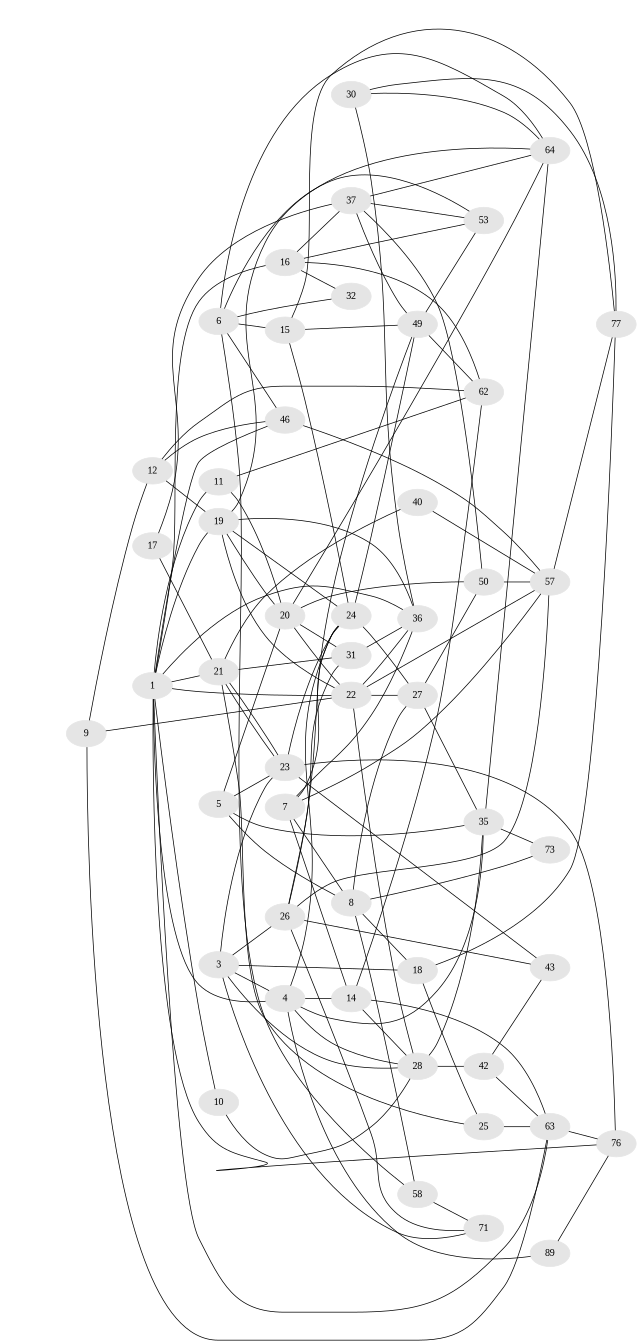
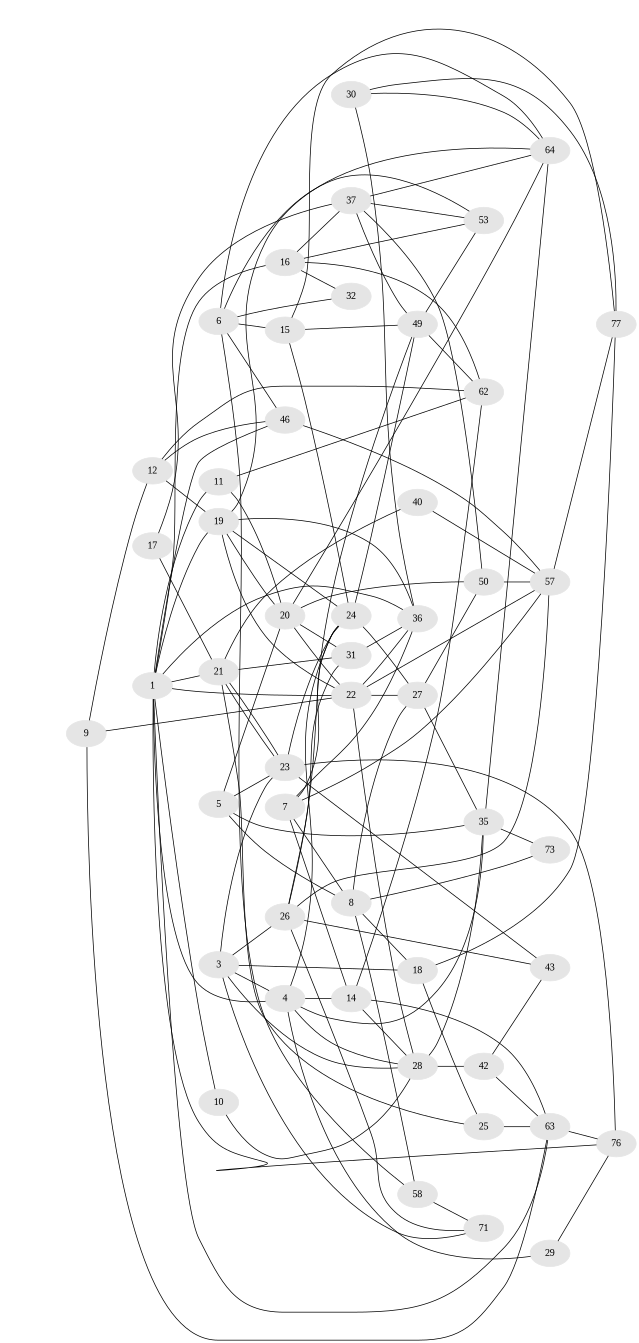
node "89": label "89" -> "29"
